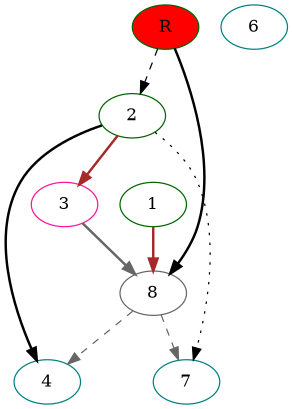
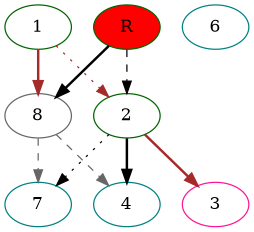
edge "1" -> "2": added
edge "3" -> "8": removed
